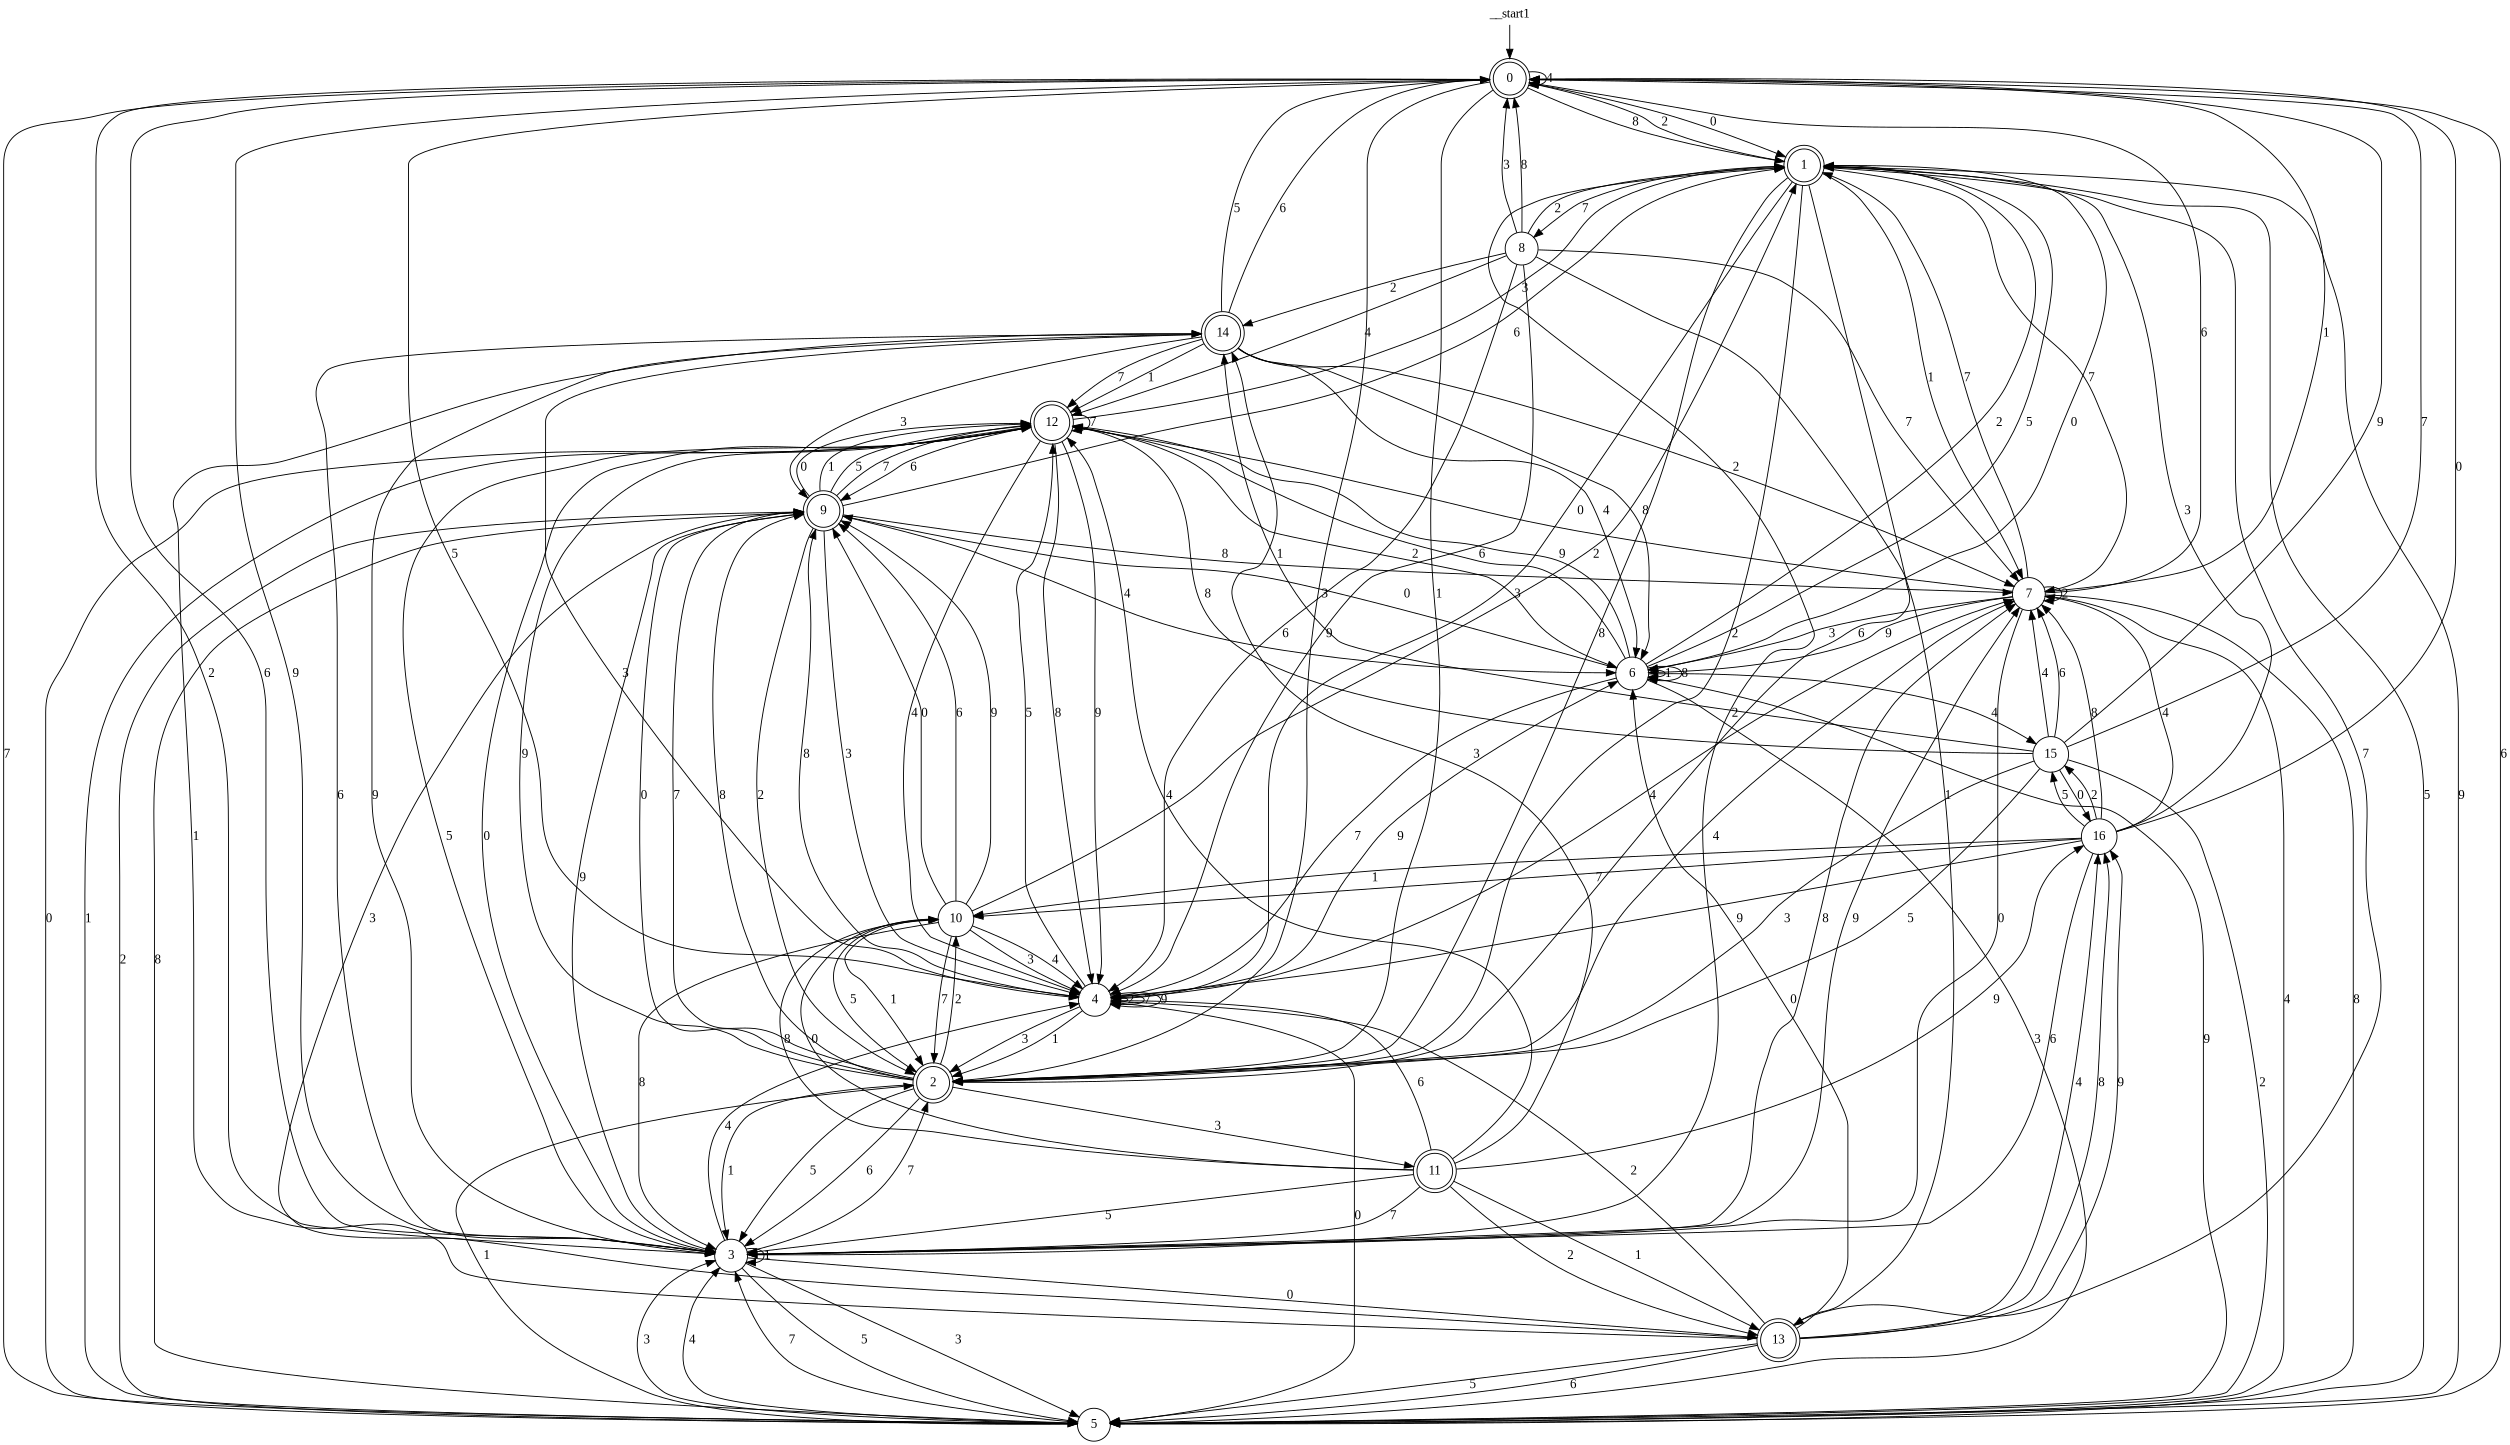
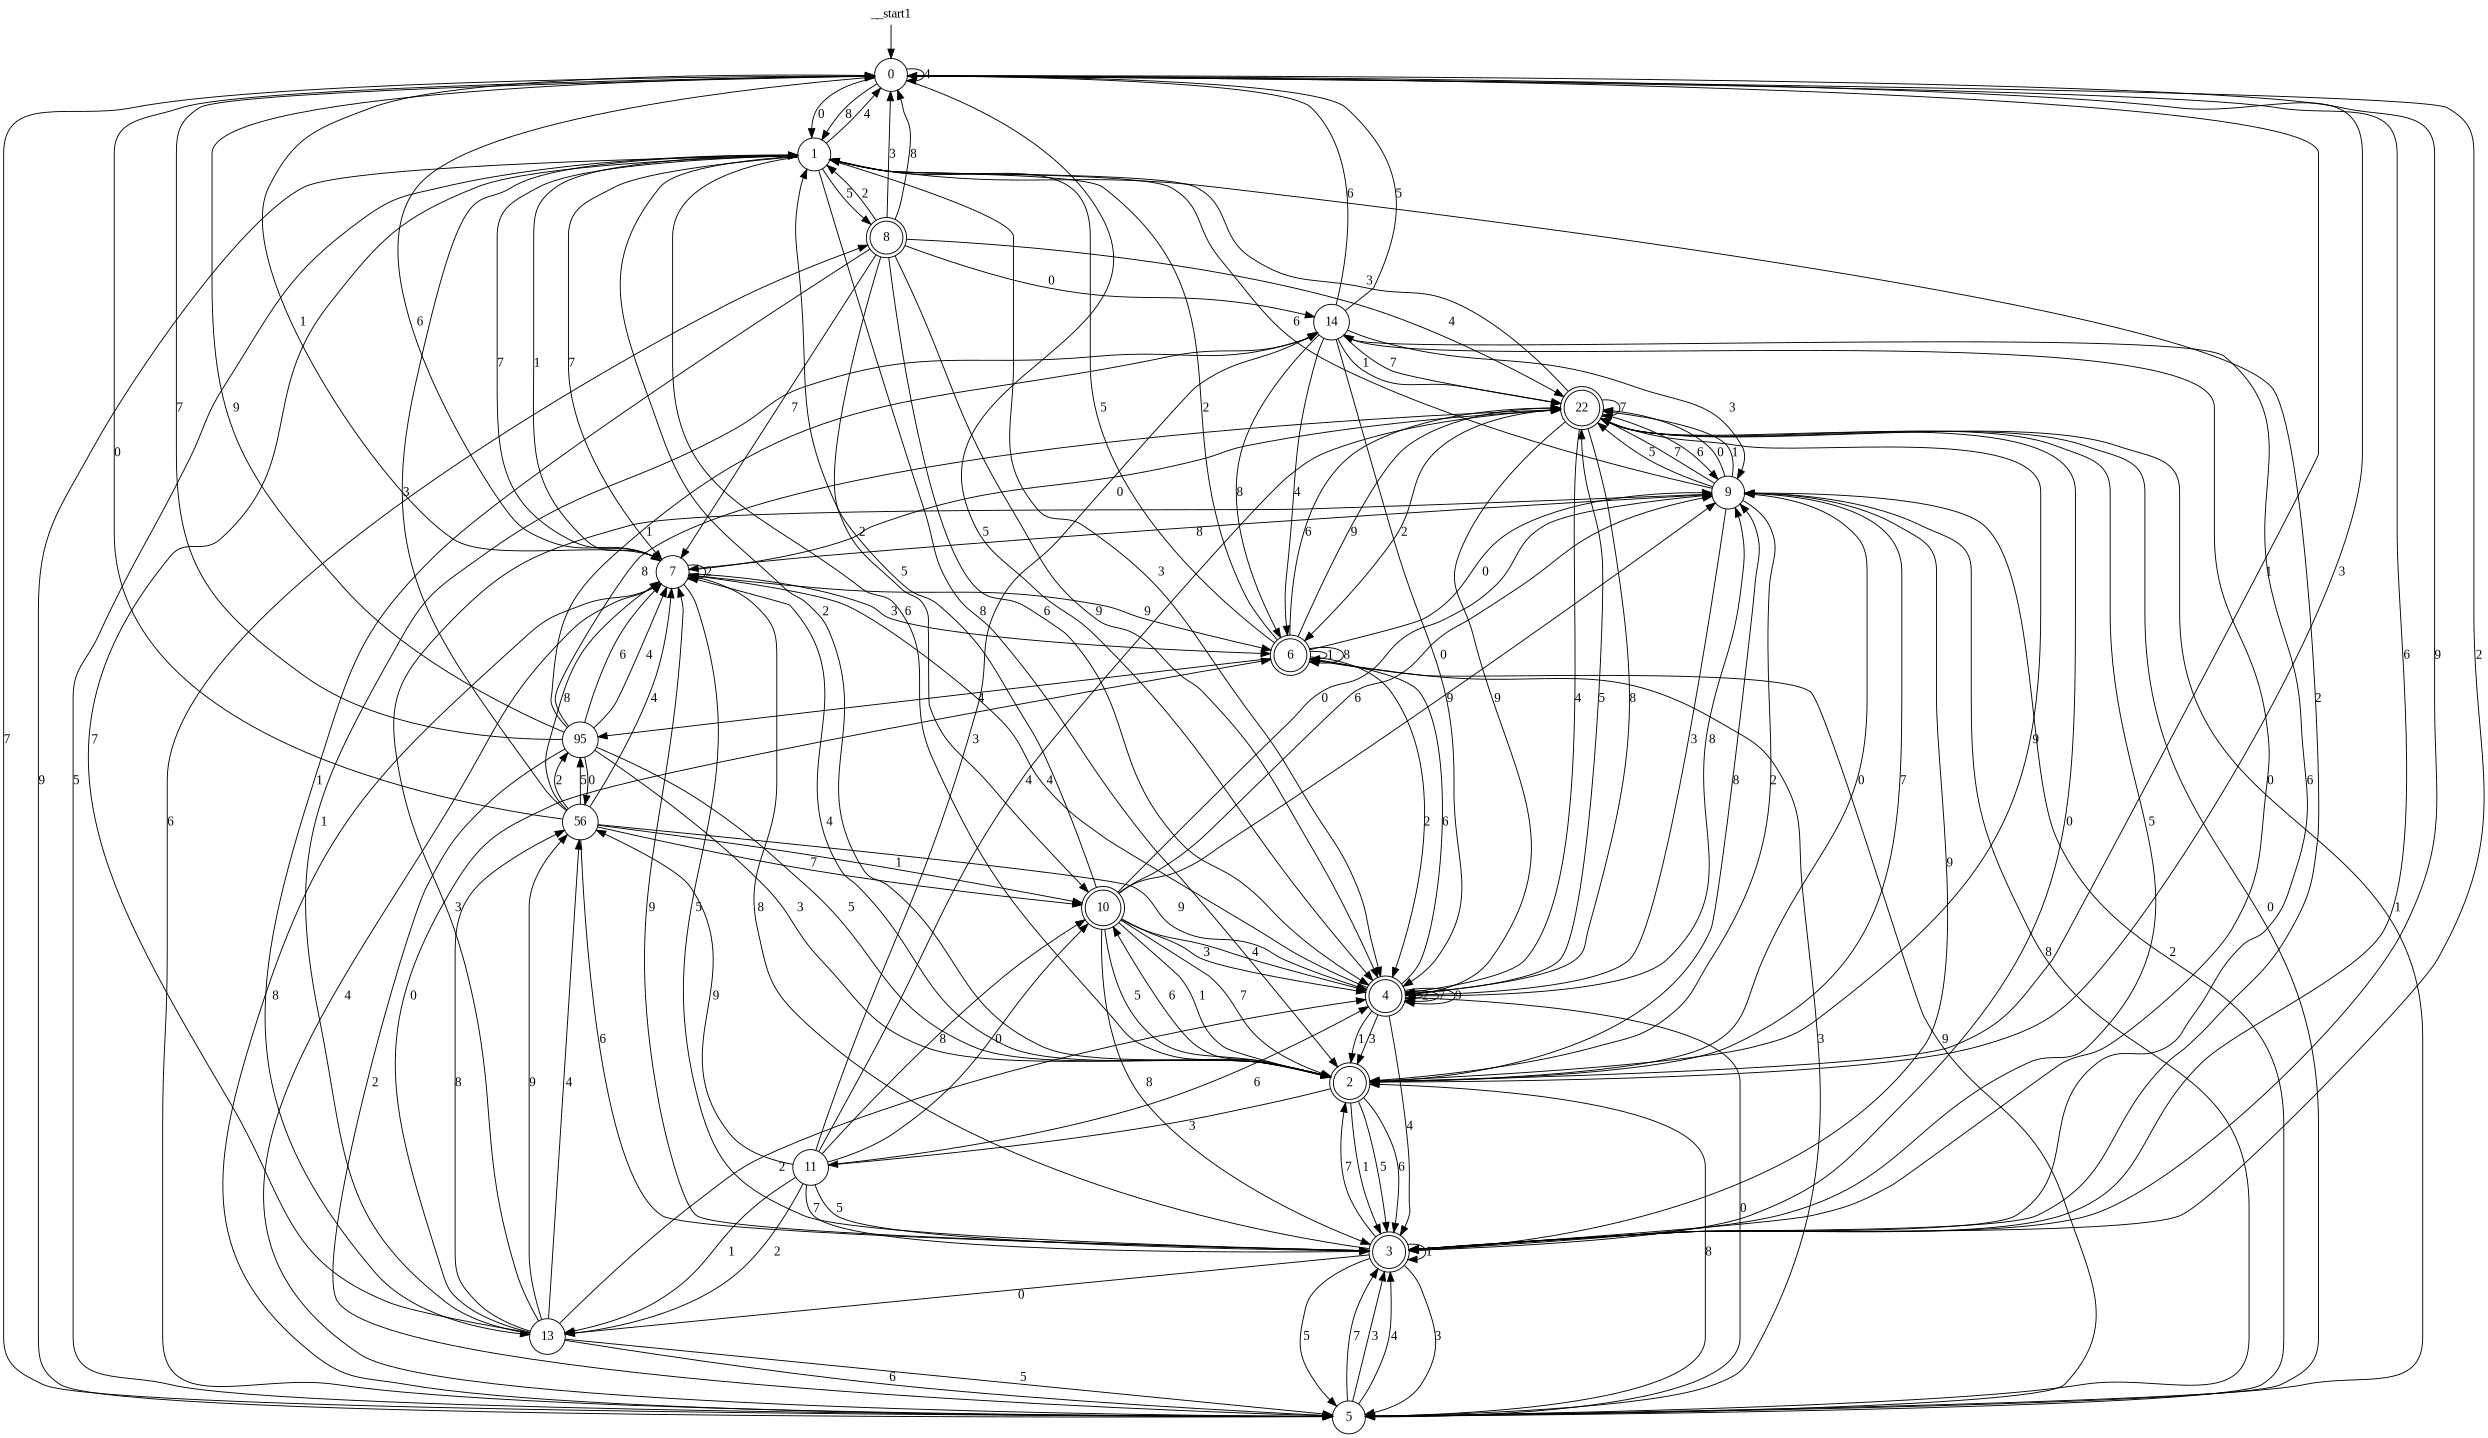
node "0": shape doublecircle -> circle
edge "1" -> "0": label "2" -> "4"
node "1": shape doublecircle -> circle
edge "1" -> "8": label "7" -> "5"
node "8": shape circle -> doublecircle
edge "8" -> "14": label "2" -> "0"
node "14": shape doublecircle -> circle
node "12": label "12" -> "22"
edge "1" -> "6": removed, label "0"
edge "14" -> "7": removed, label "2"
node "9": shape doublecircle -> circle
edge "8" -> "10": added, label "5"
edge "9" -> "6": removed, label "4"
edge "14" -> "4": label "3" -> "0"
node "6": shape circle -> doublecircle
node "15": label "15" -> "95"
edge "14" -> "3": label "9" -> "0"
edge "6" -> "4": label "7" -> "2"
edge "4" -> "6": label "9" -> "6"
node "16": label "16" -> "56"
node "10": shape circle -> doublecircle
edge "7" -> "3": label "0" -> "5"
edge "5" -> "0": now "5" -> "8"
edge "2" -> "10": label "2" -> "6"
node "4": shape circle -> doublecircle
edge "3" -> "4": reversed
node "11": shape doublecircle -> circle
edge "5" -> "2": label "1" -> "8"
node "3": shape circle -> doublecircle
node "13": shape doublecircle -> circle
